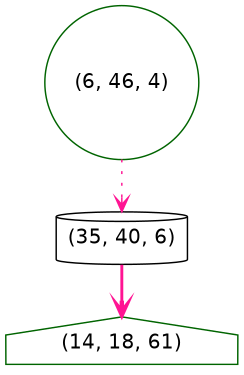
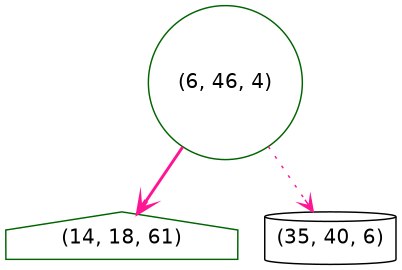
edge "(35, 40, 6)" -> "(14, 18, 61)": now "(6, 46, 4)" -> "(14, 18, 61)"
